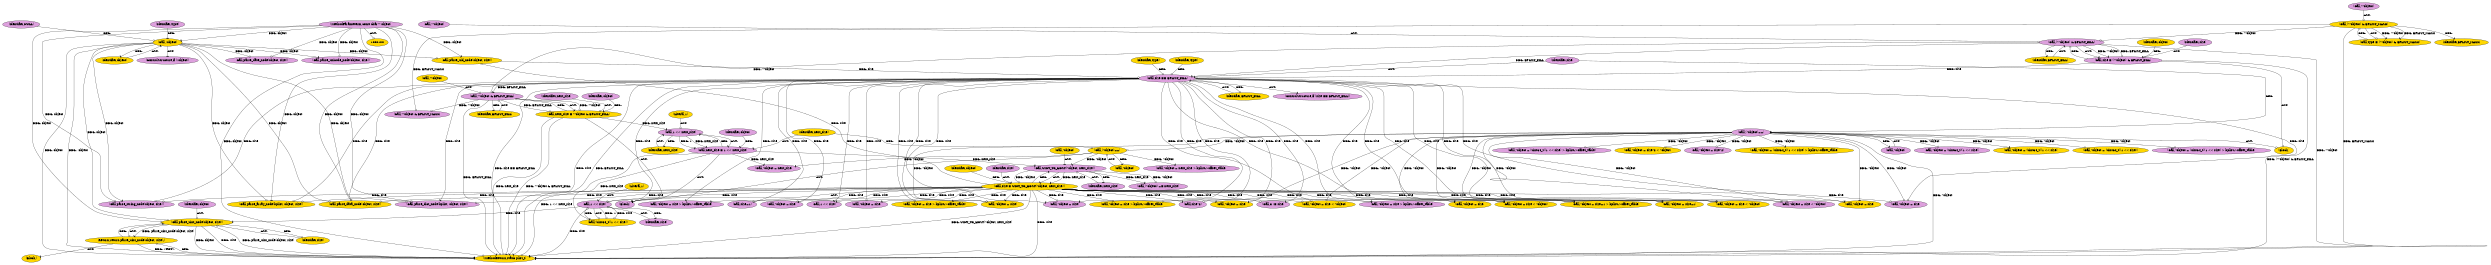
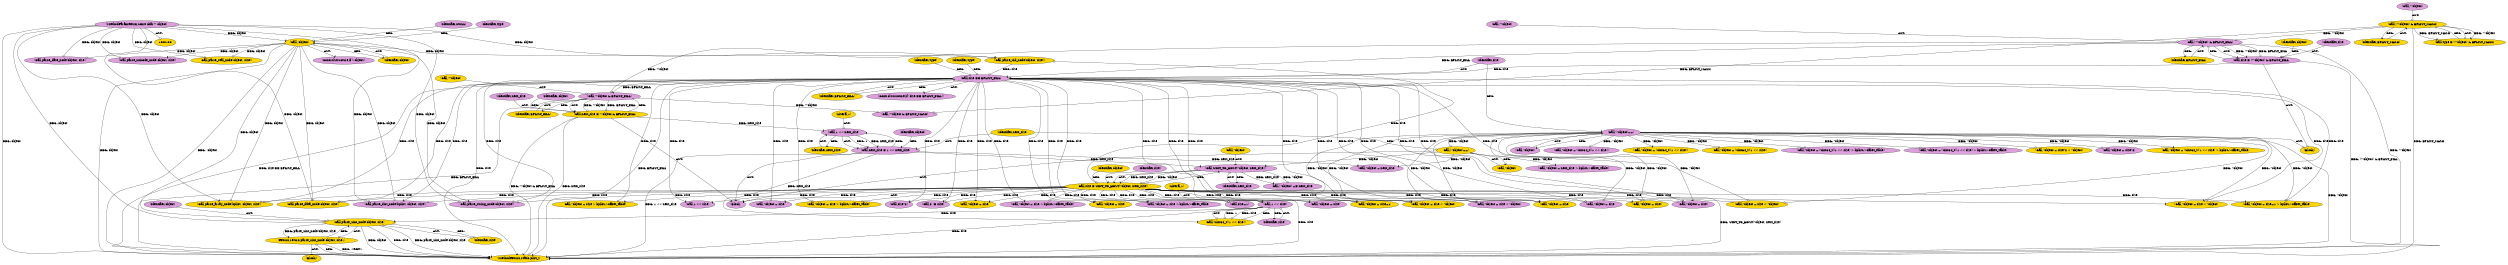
edge "(Identifier,BPLIST_MASK)" -> "(Call,(**object) & BPLIST_MASK)": added, label "AST:"
node "(Call,parse_real_node(object, size))": added
